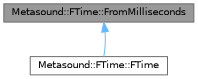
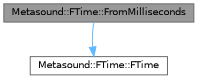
edge "Metasound::FTime::FTime" -> "Metasound::FTime::FromMilliseconds": reversed
